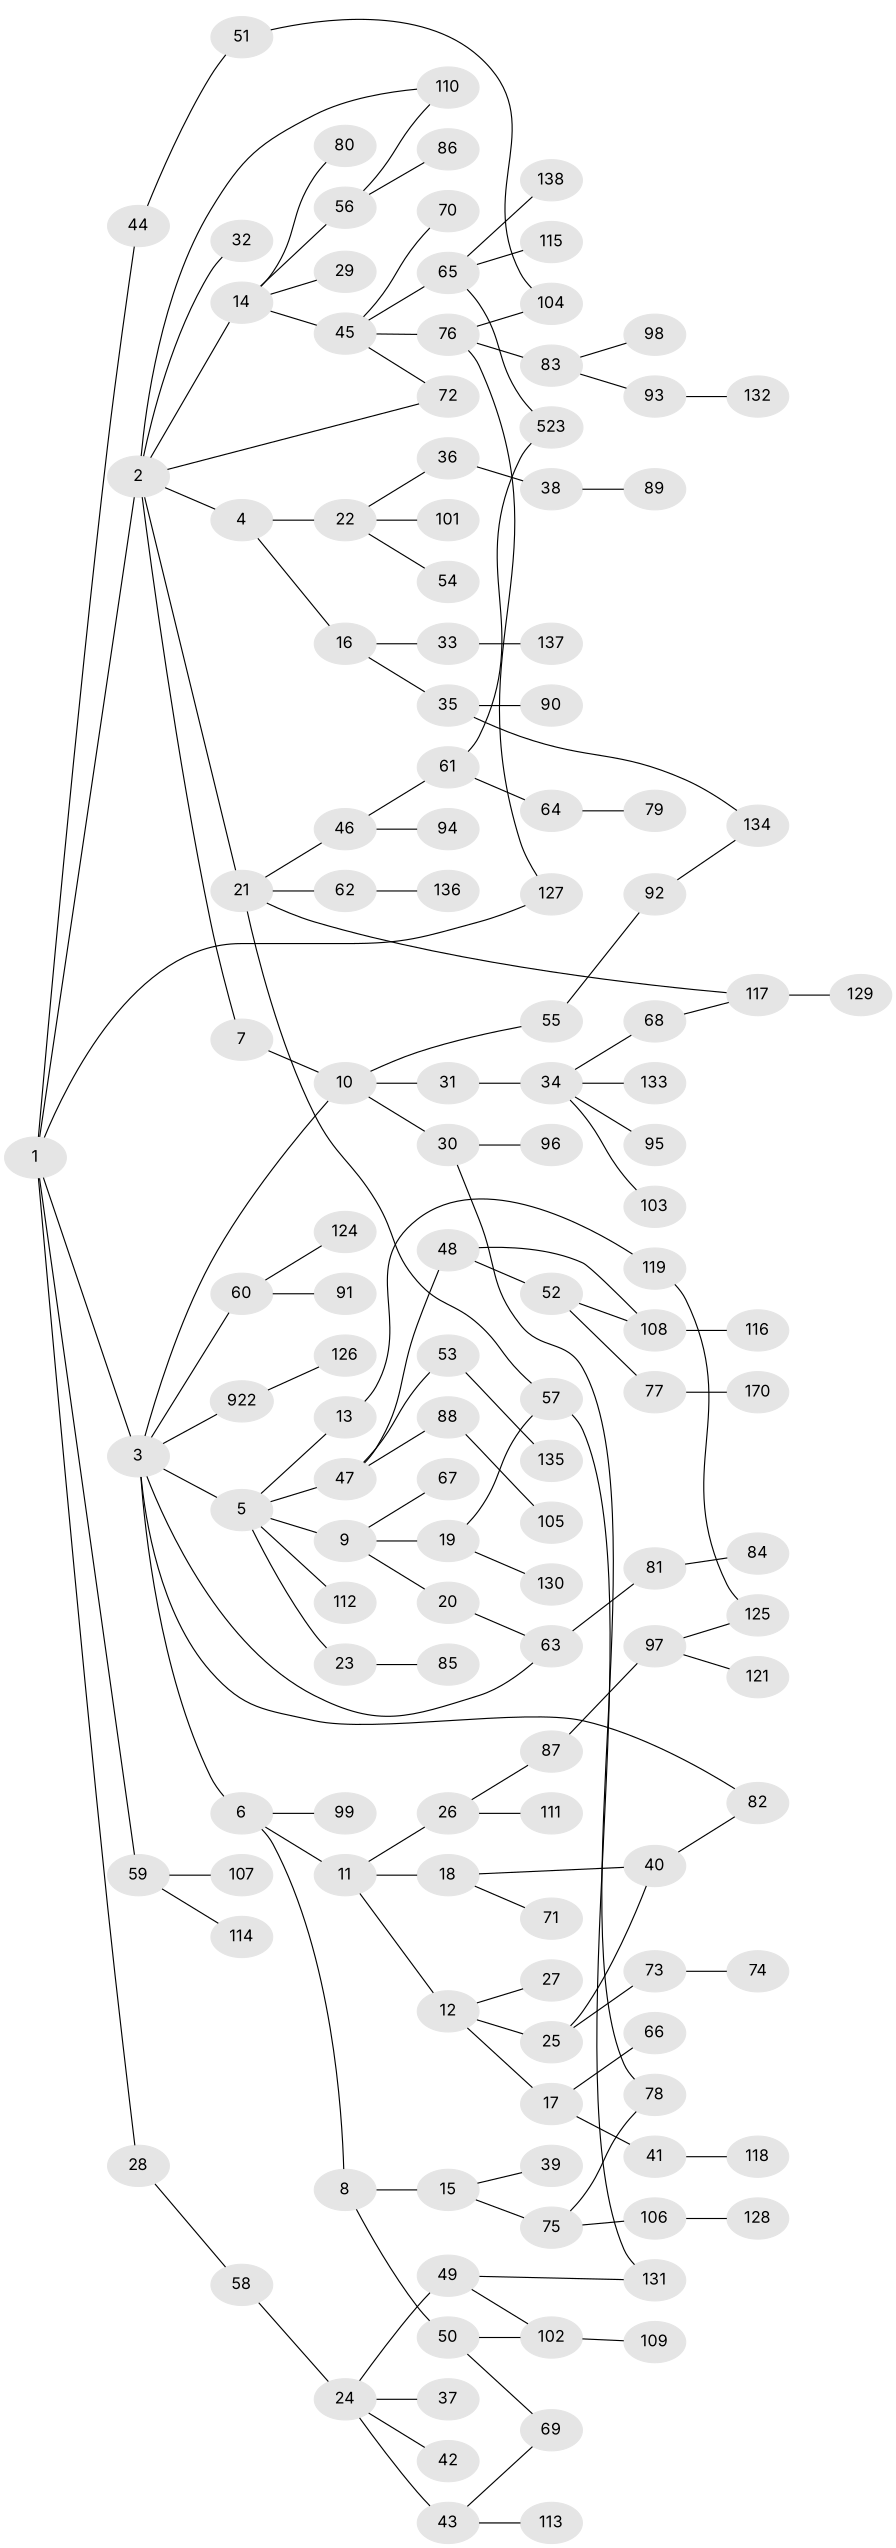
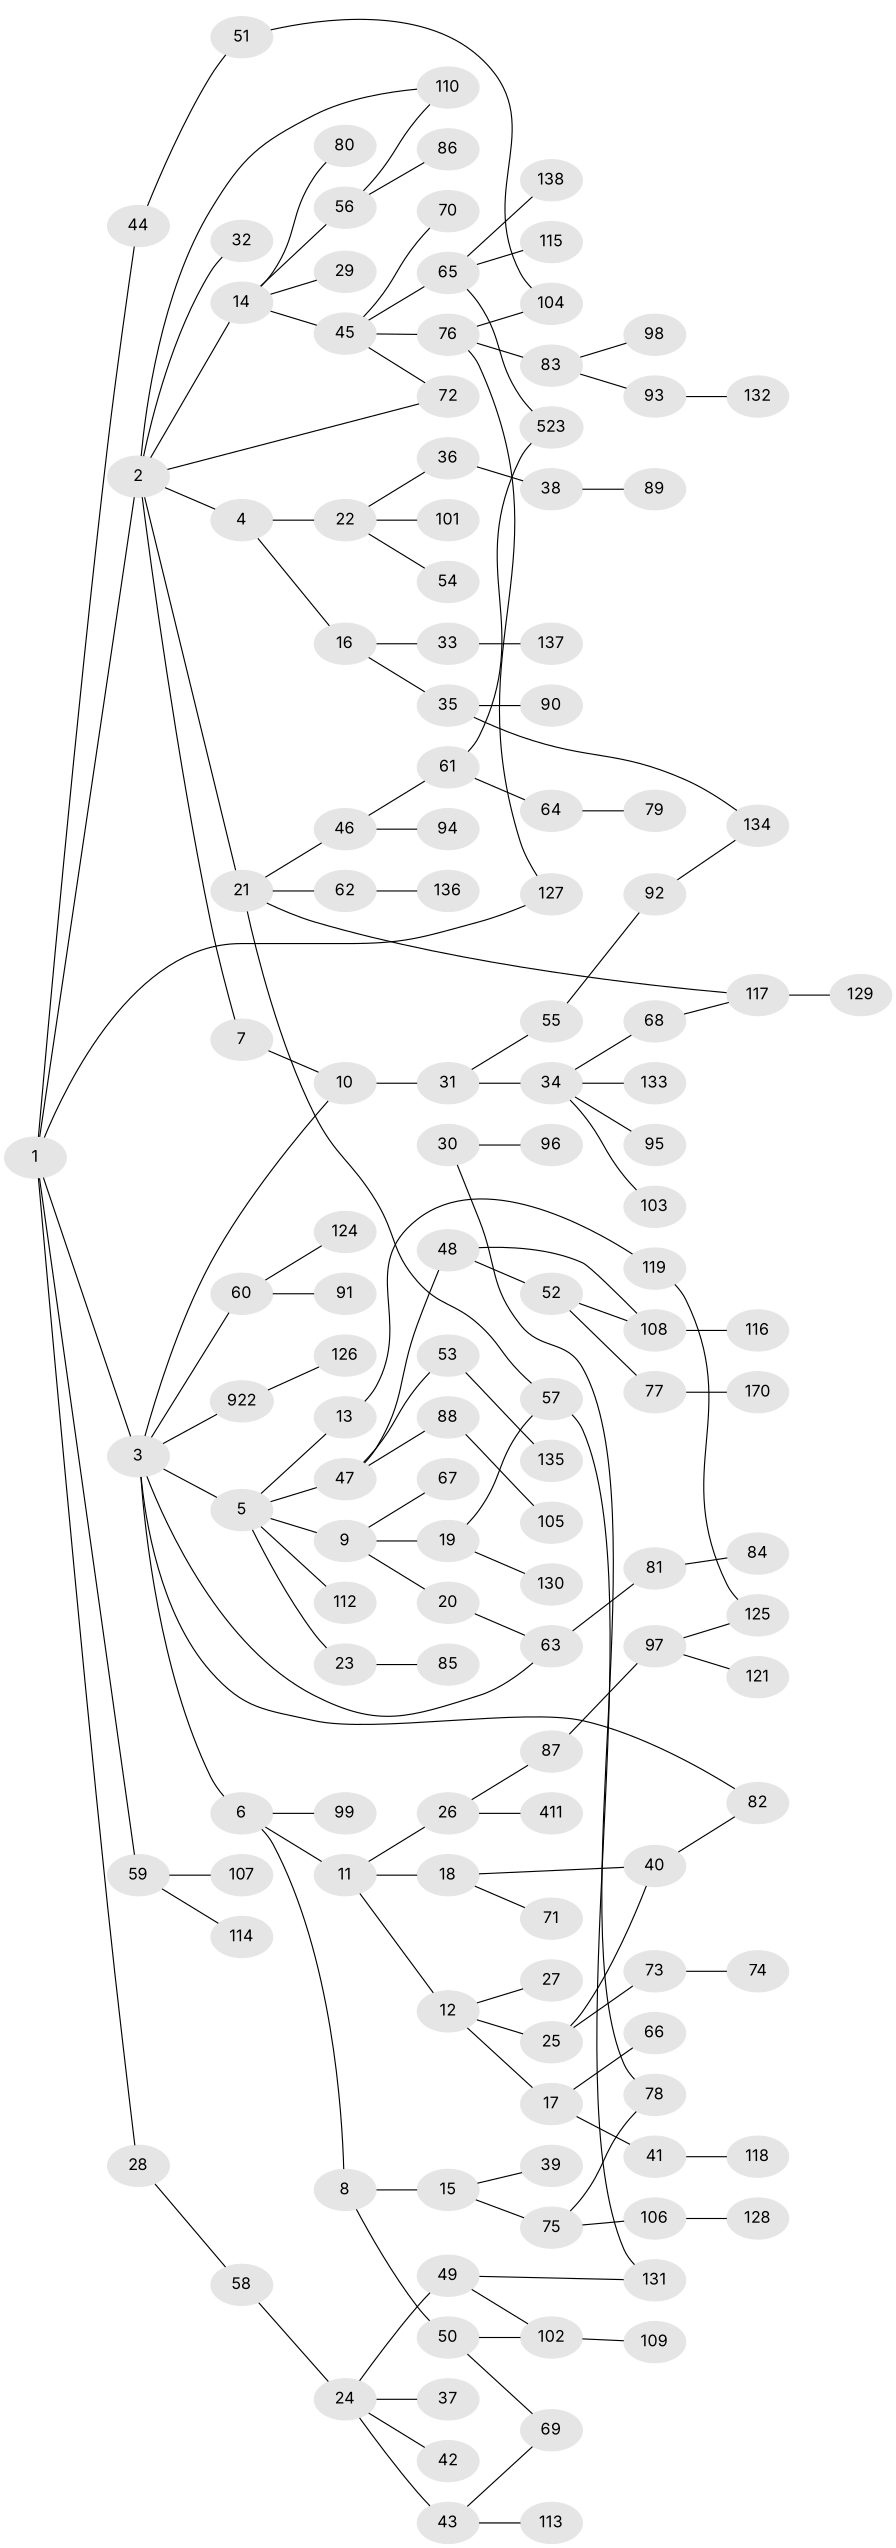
edge "55" -- "10": now "55" -- "31"
edge "10" -- "30": removed
node "111": label "111" -> "411"
